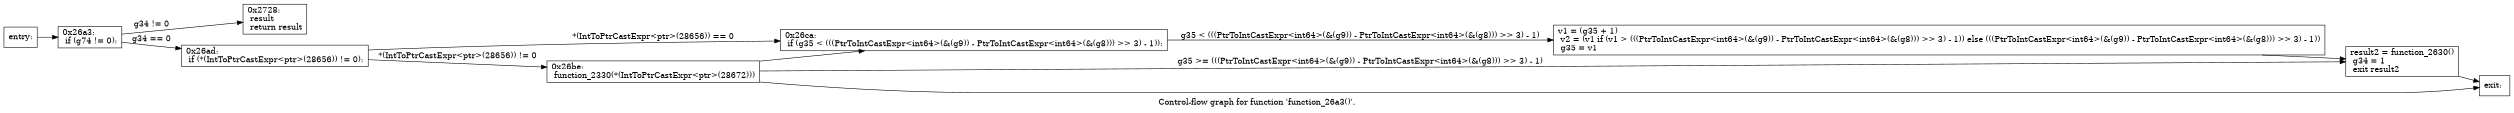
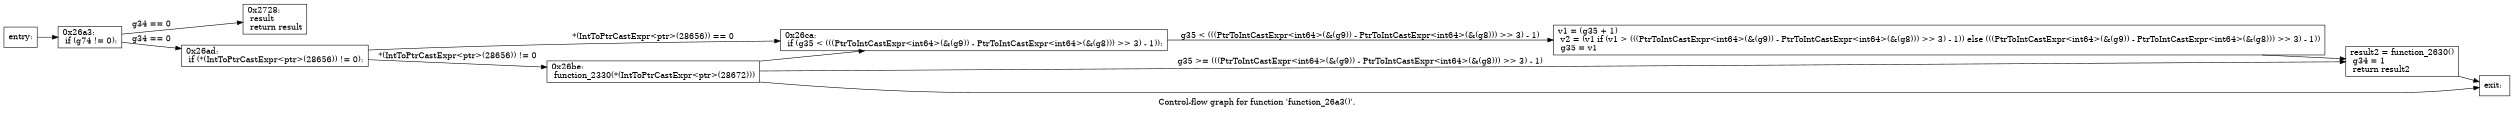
edge "0x26a3:" -> "0x2728:": label "g34 != 0" -> "g34 == 0"
node "result2 = function_2630()": text "exit result2" -> "return result2"
